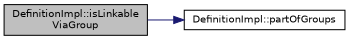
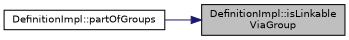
edge "DefinitionImpl::isLinkable ViaGroup" -> "DefinitionImpl::partOfGroups": reversed
